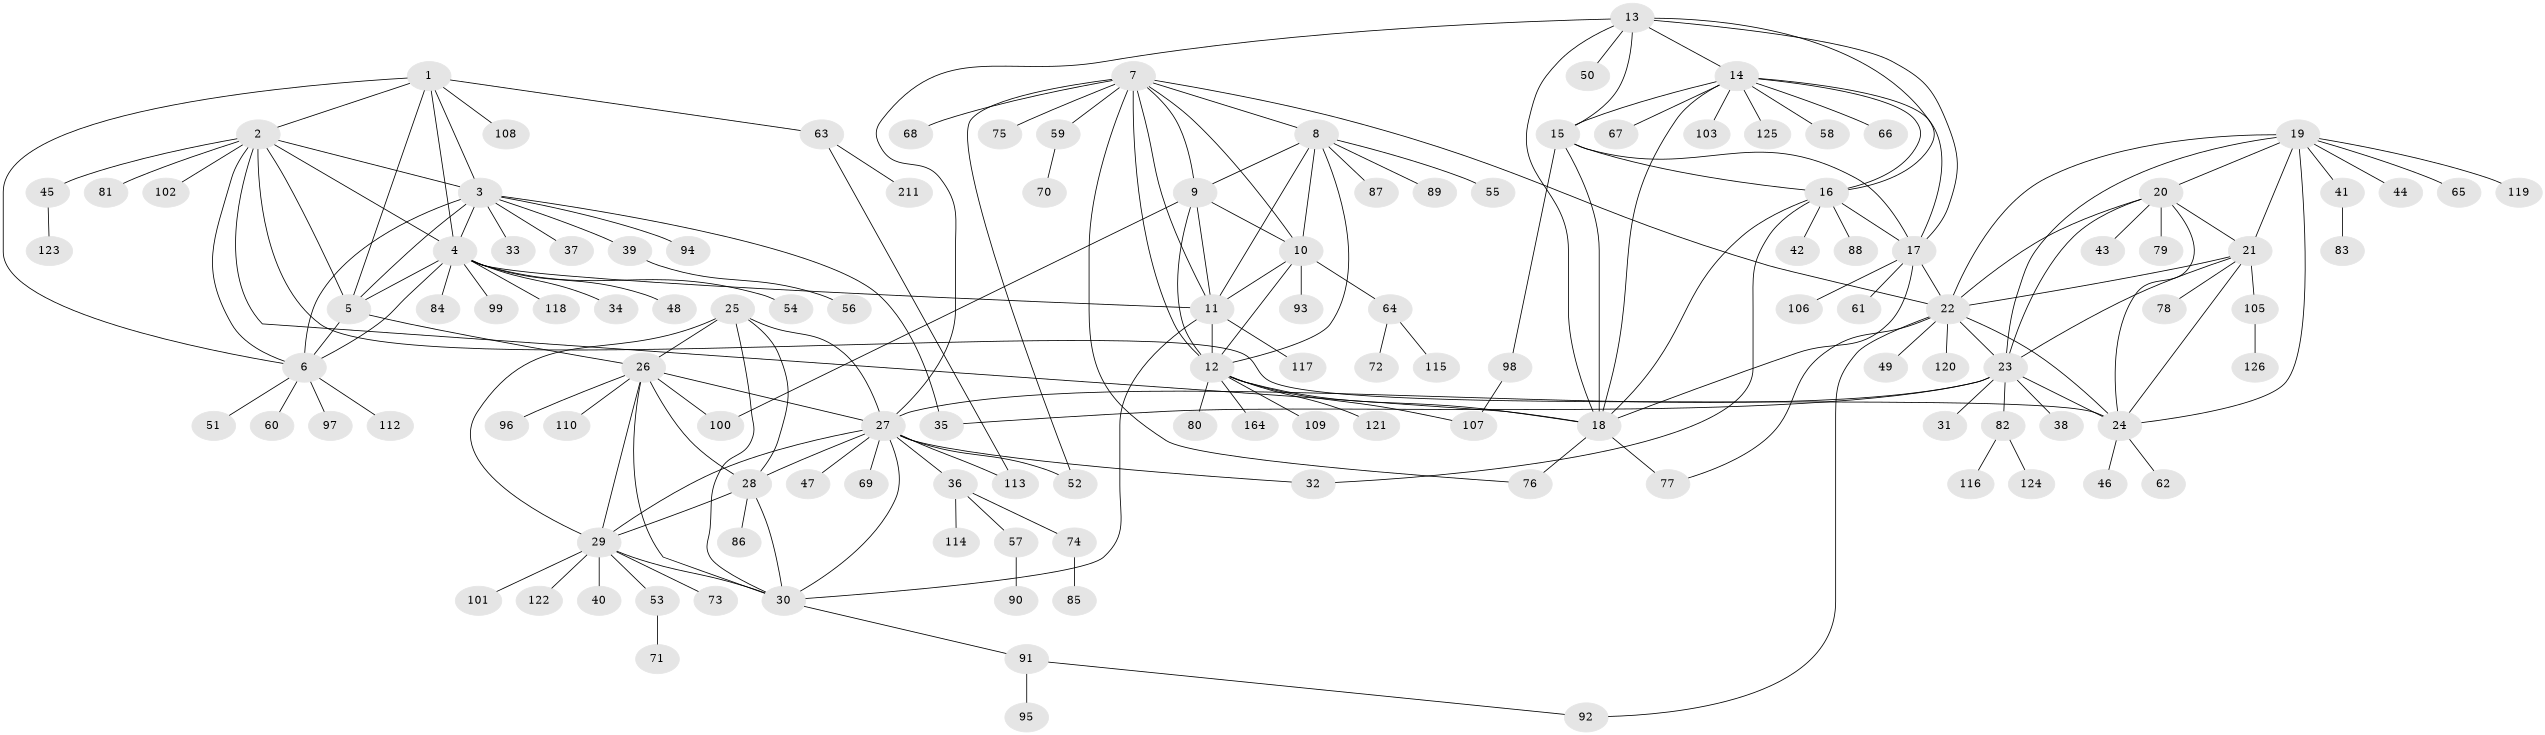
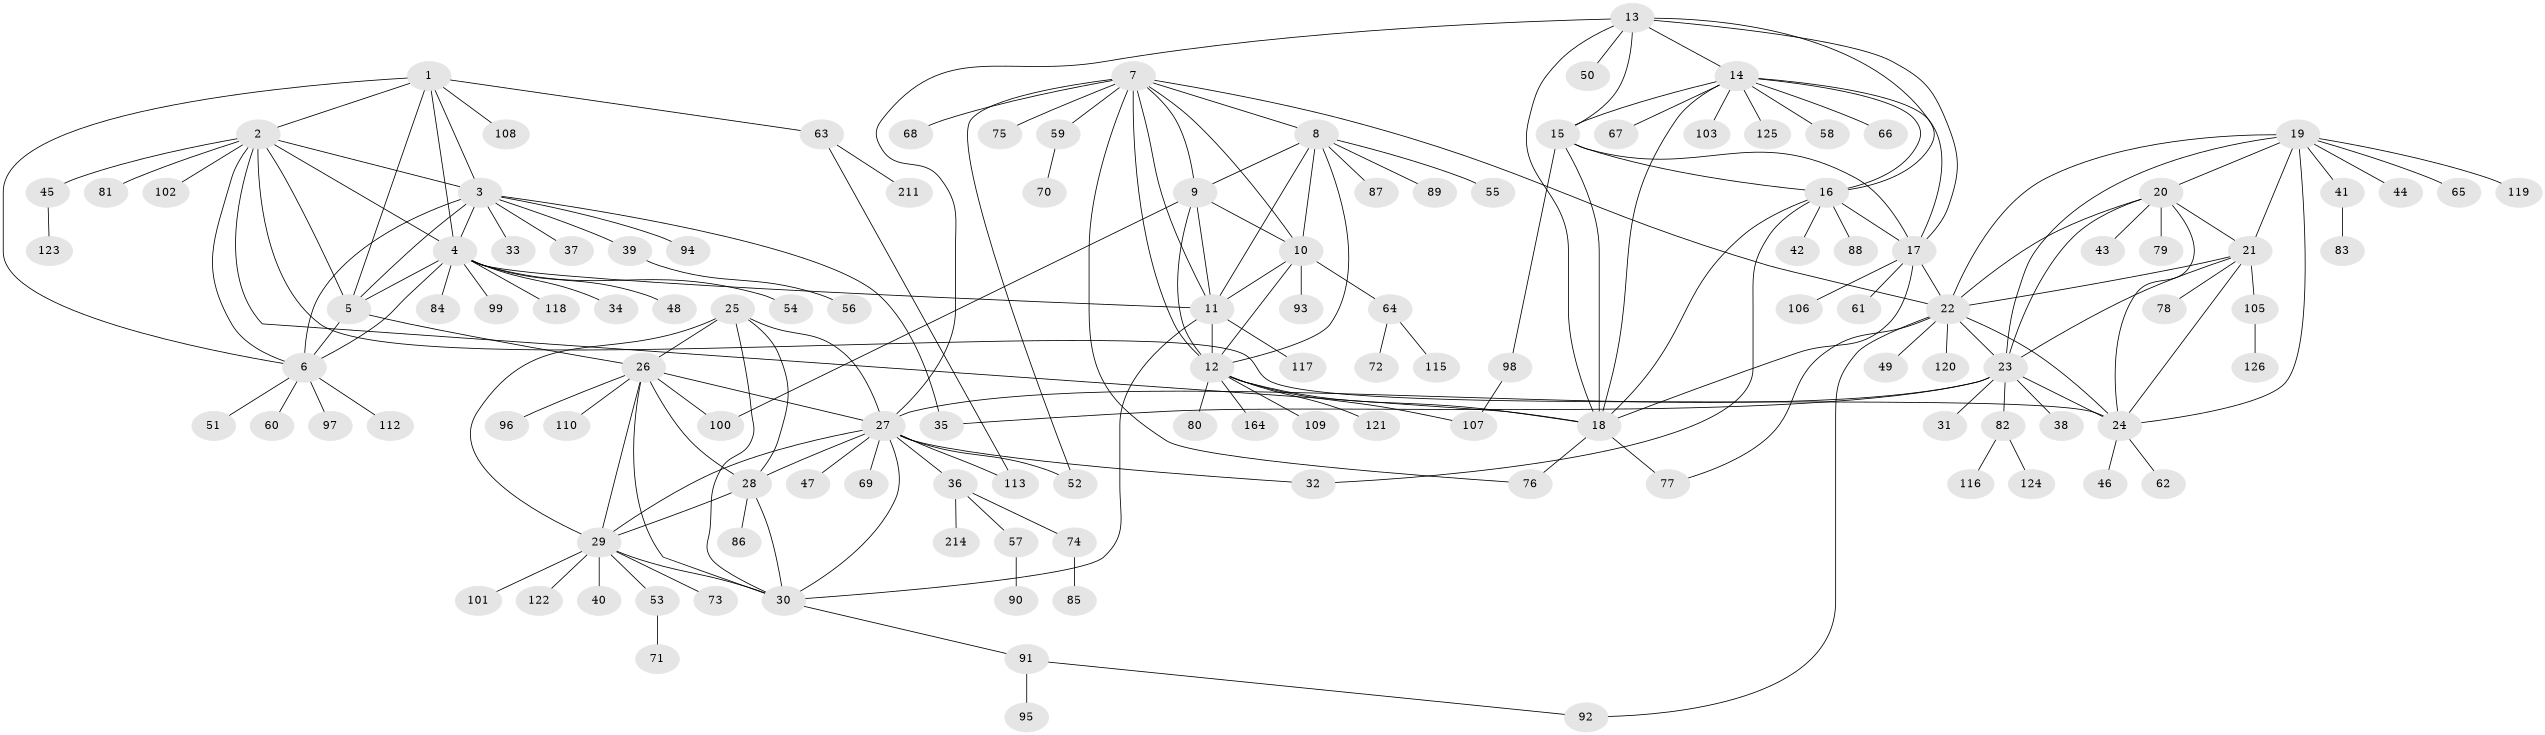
node "114": label "114" -> "214"
